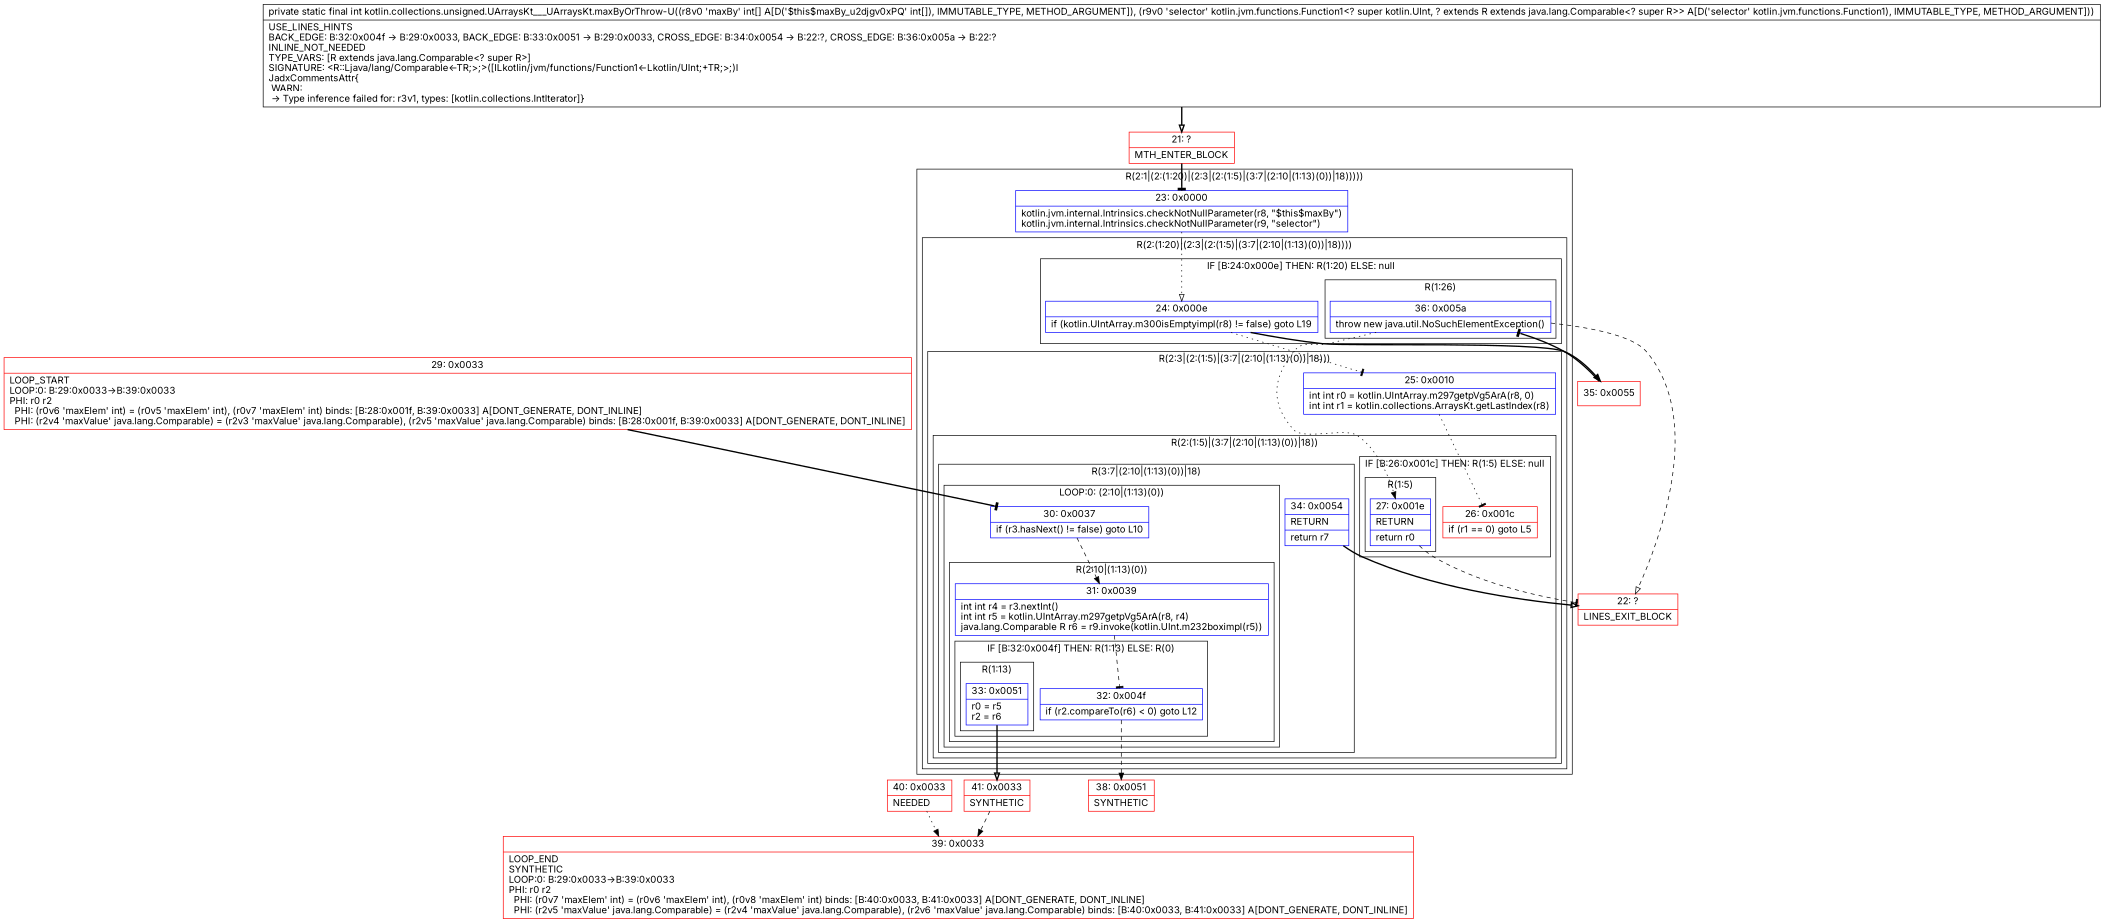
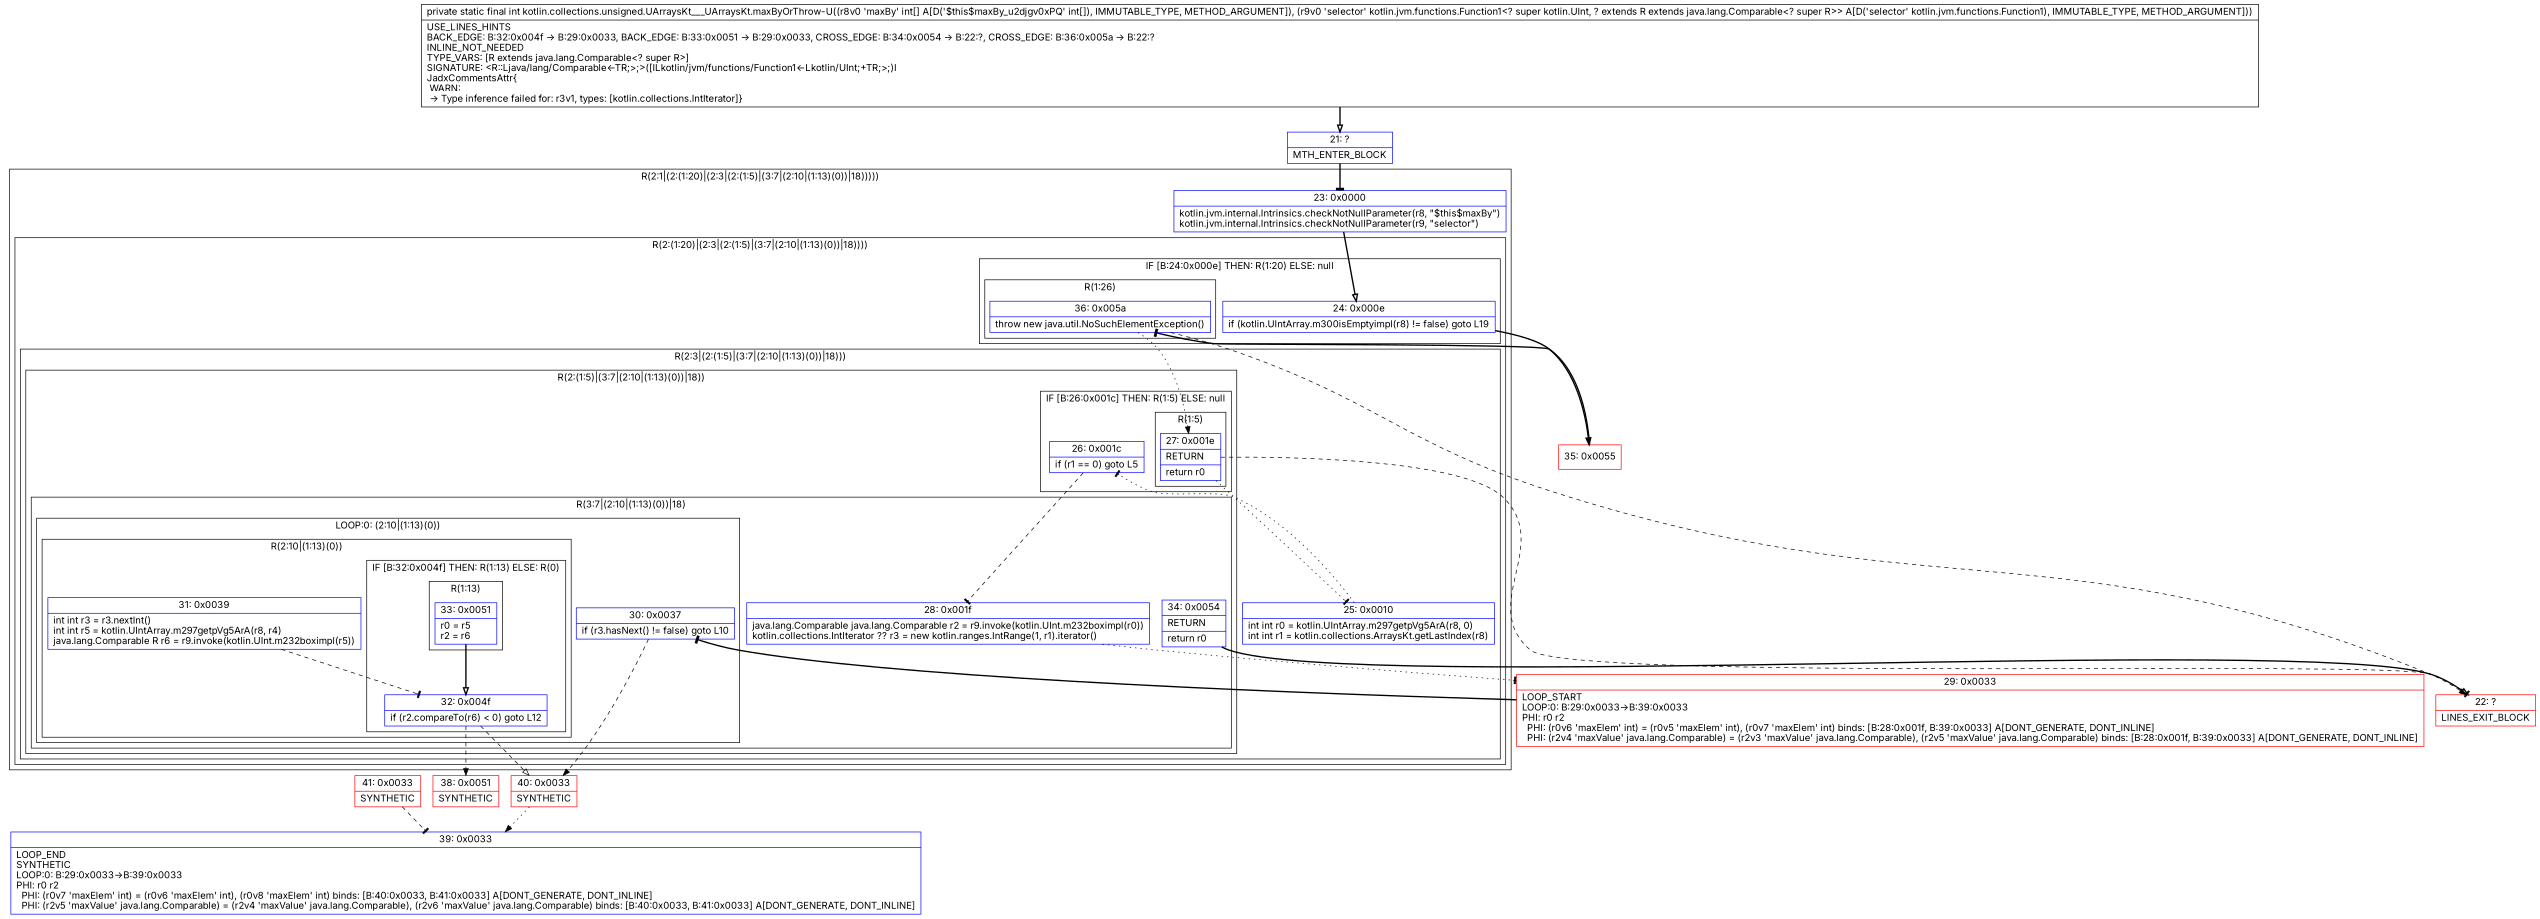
node "21: ?": color red -> blue
edge "23: 0x0000" -> "24: 0x000e": style dotted -> bold
edge "24: 0x000e" -> "25: 0x0010": now "27: 0x001e" -> "25: 0x0010"
edge "36: 0x005a" -> "22: ?": arrowhead onormal -> normal
node "26: 0x001c": color red -> blue
node "34: 0x0054": text "return r7" -> "return r0"
edge "30: 0x0037" -> "31: 0x0039": now "30: 0x0037" -> "40: 0x0033"
node "31: 0x0039": text "int int r4 = r3.nextInt()" -> "int int r3 = r3.nextInt()"
node "28: 0x001f": added
edge "32: 0x004f" -> "40: 0x0033": added
edge "33: 0x0051" -> "41: 0x0033": now "33: 0x0051" -> "32: 0x004f"
node "40: 0x0033": text "NEEDED" -> "SYNTHETIC"
edge "41: 0x0033" -> "39: 0x0033": arrowhead normal -> tee
node "39: 0x0033": color red -> blue
